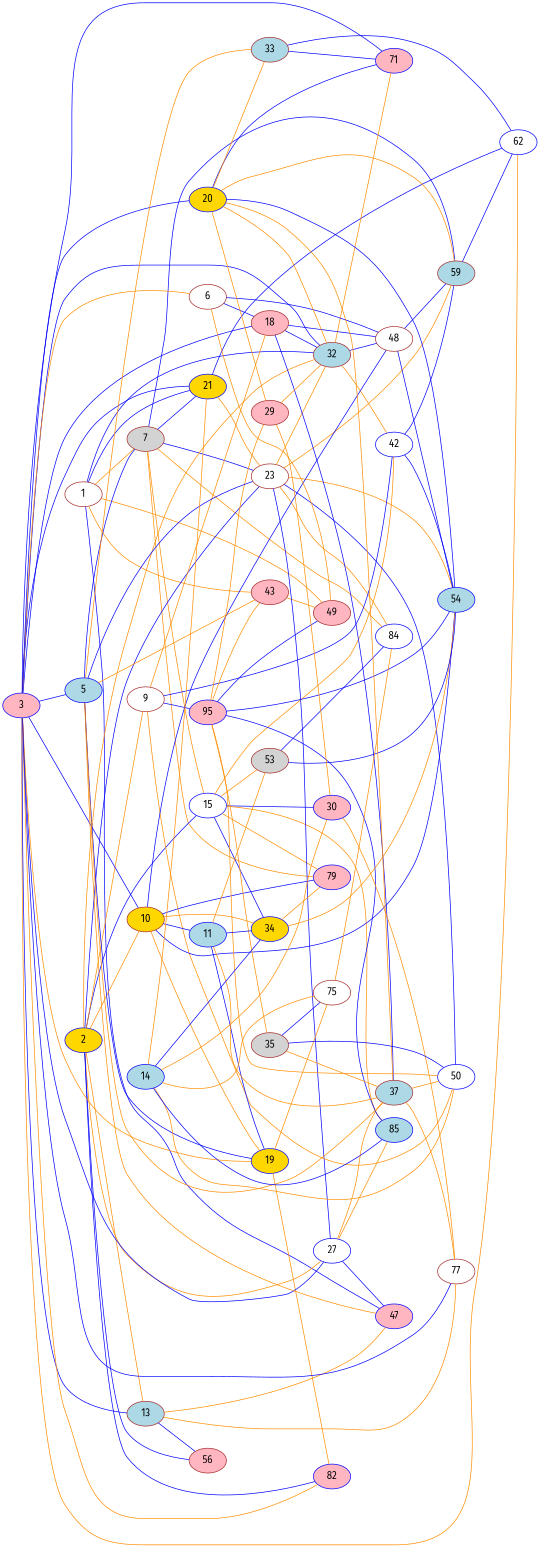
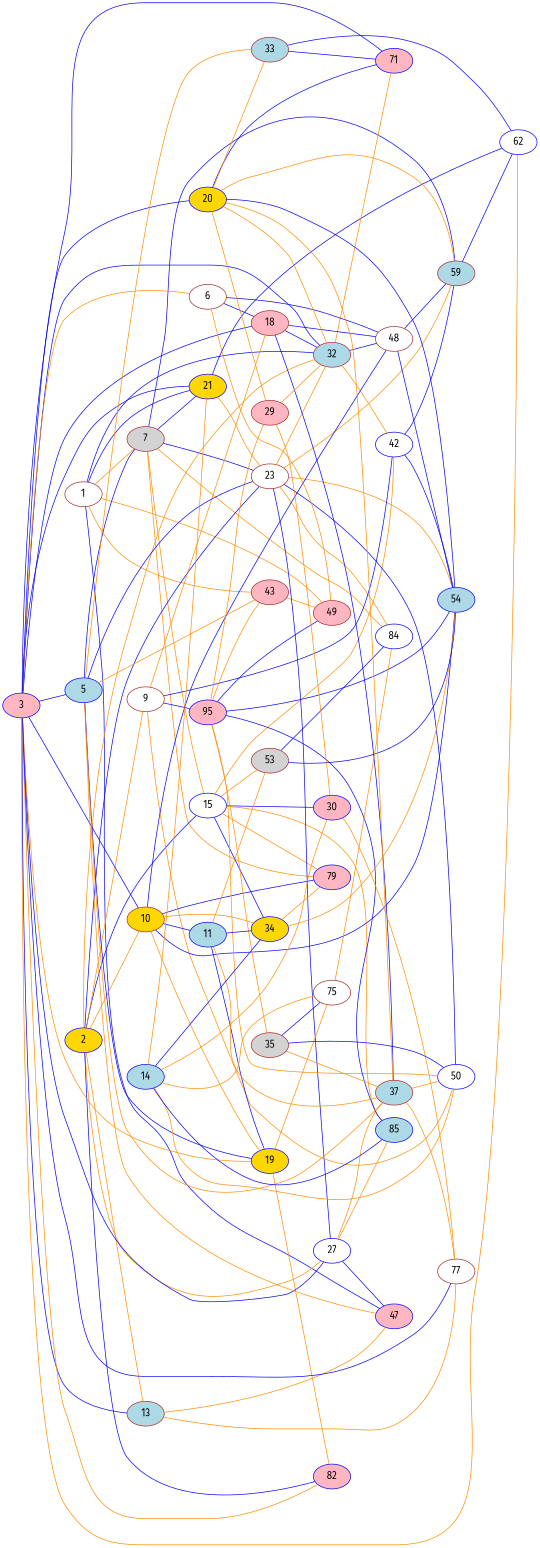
node "56": removed
